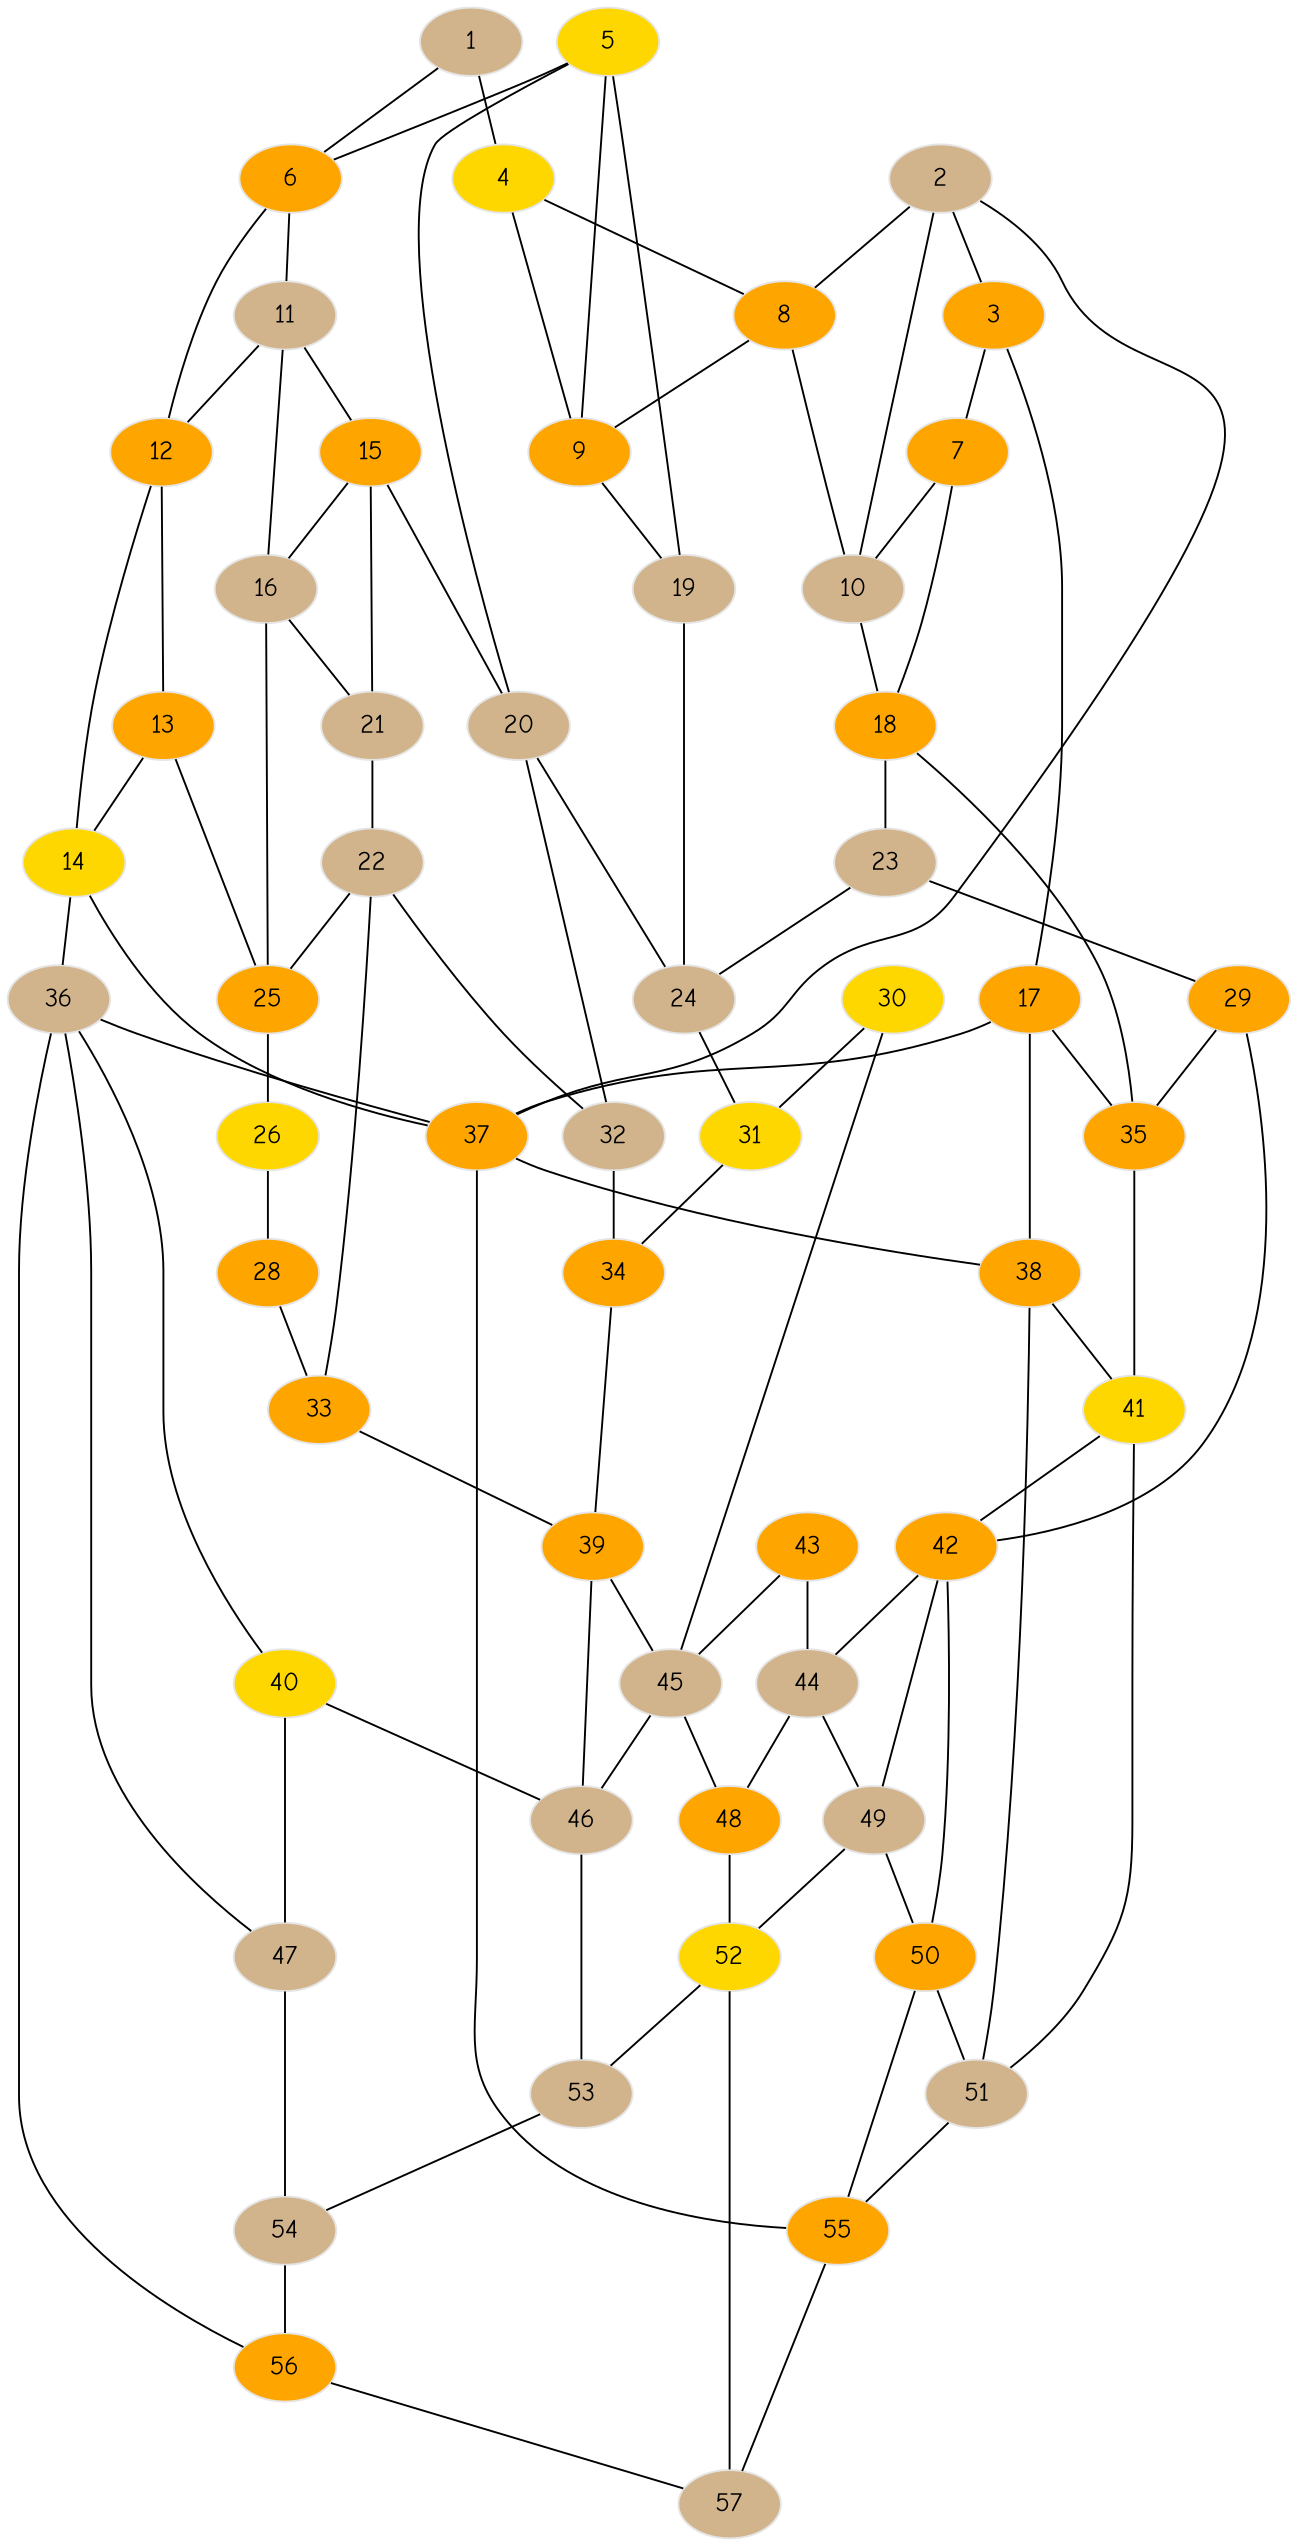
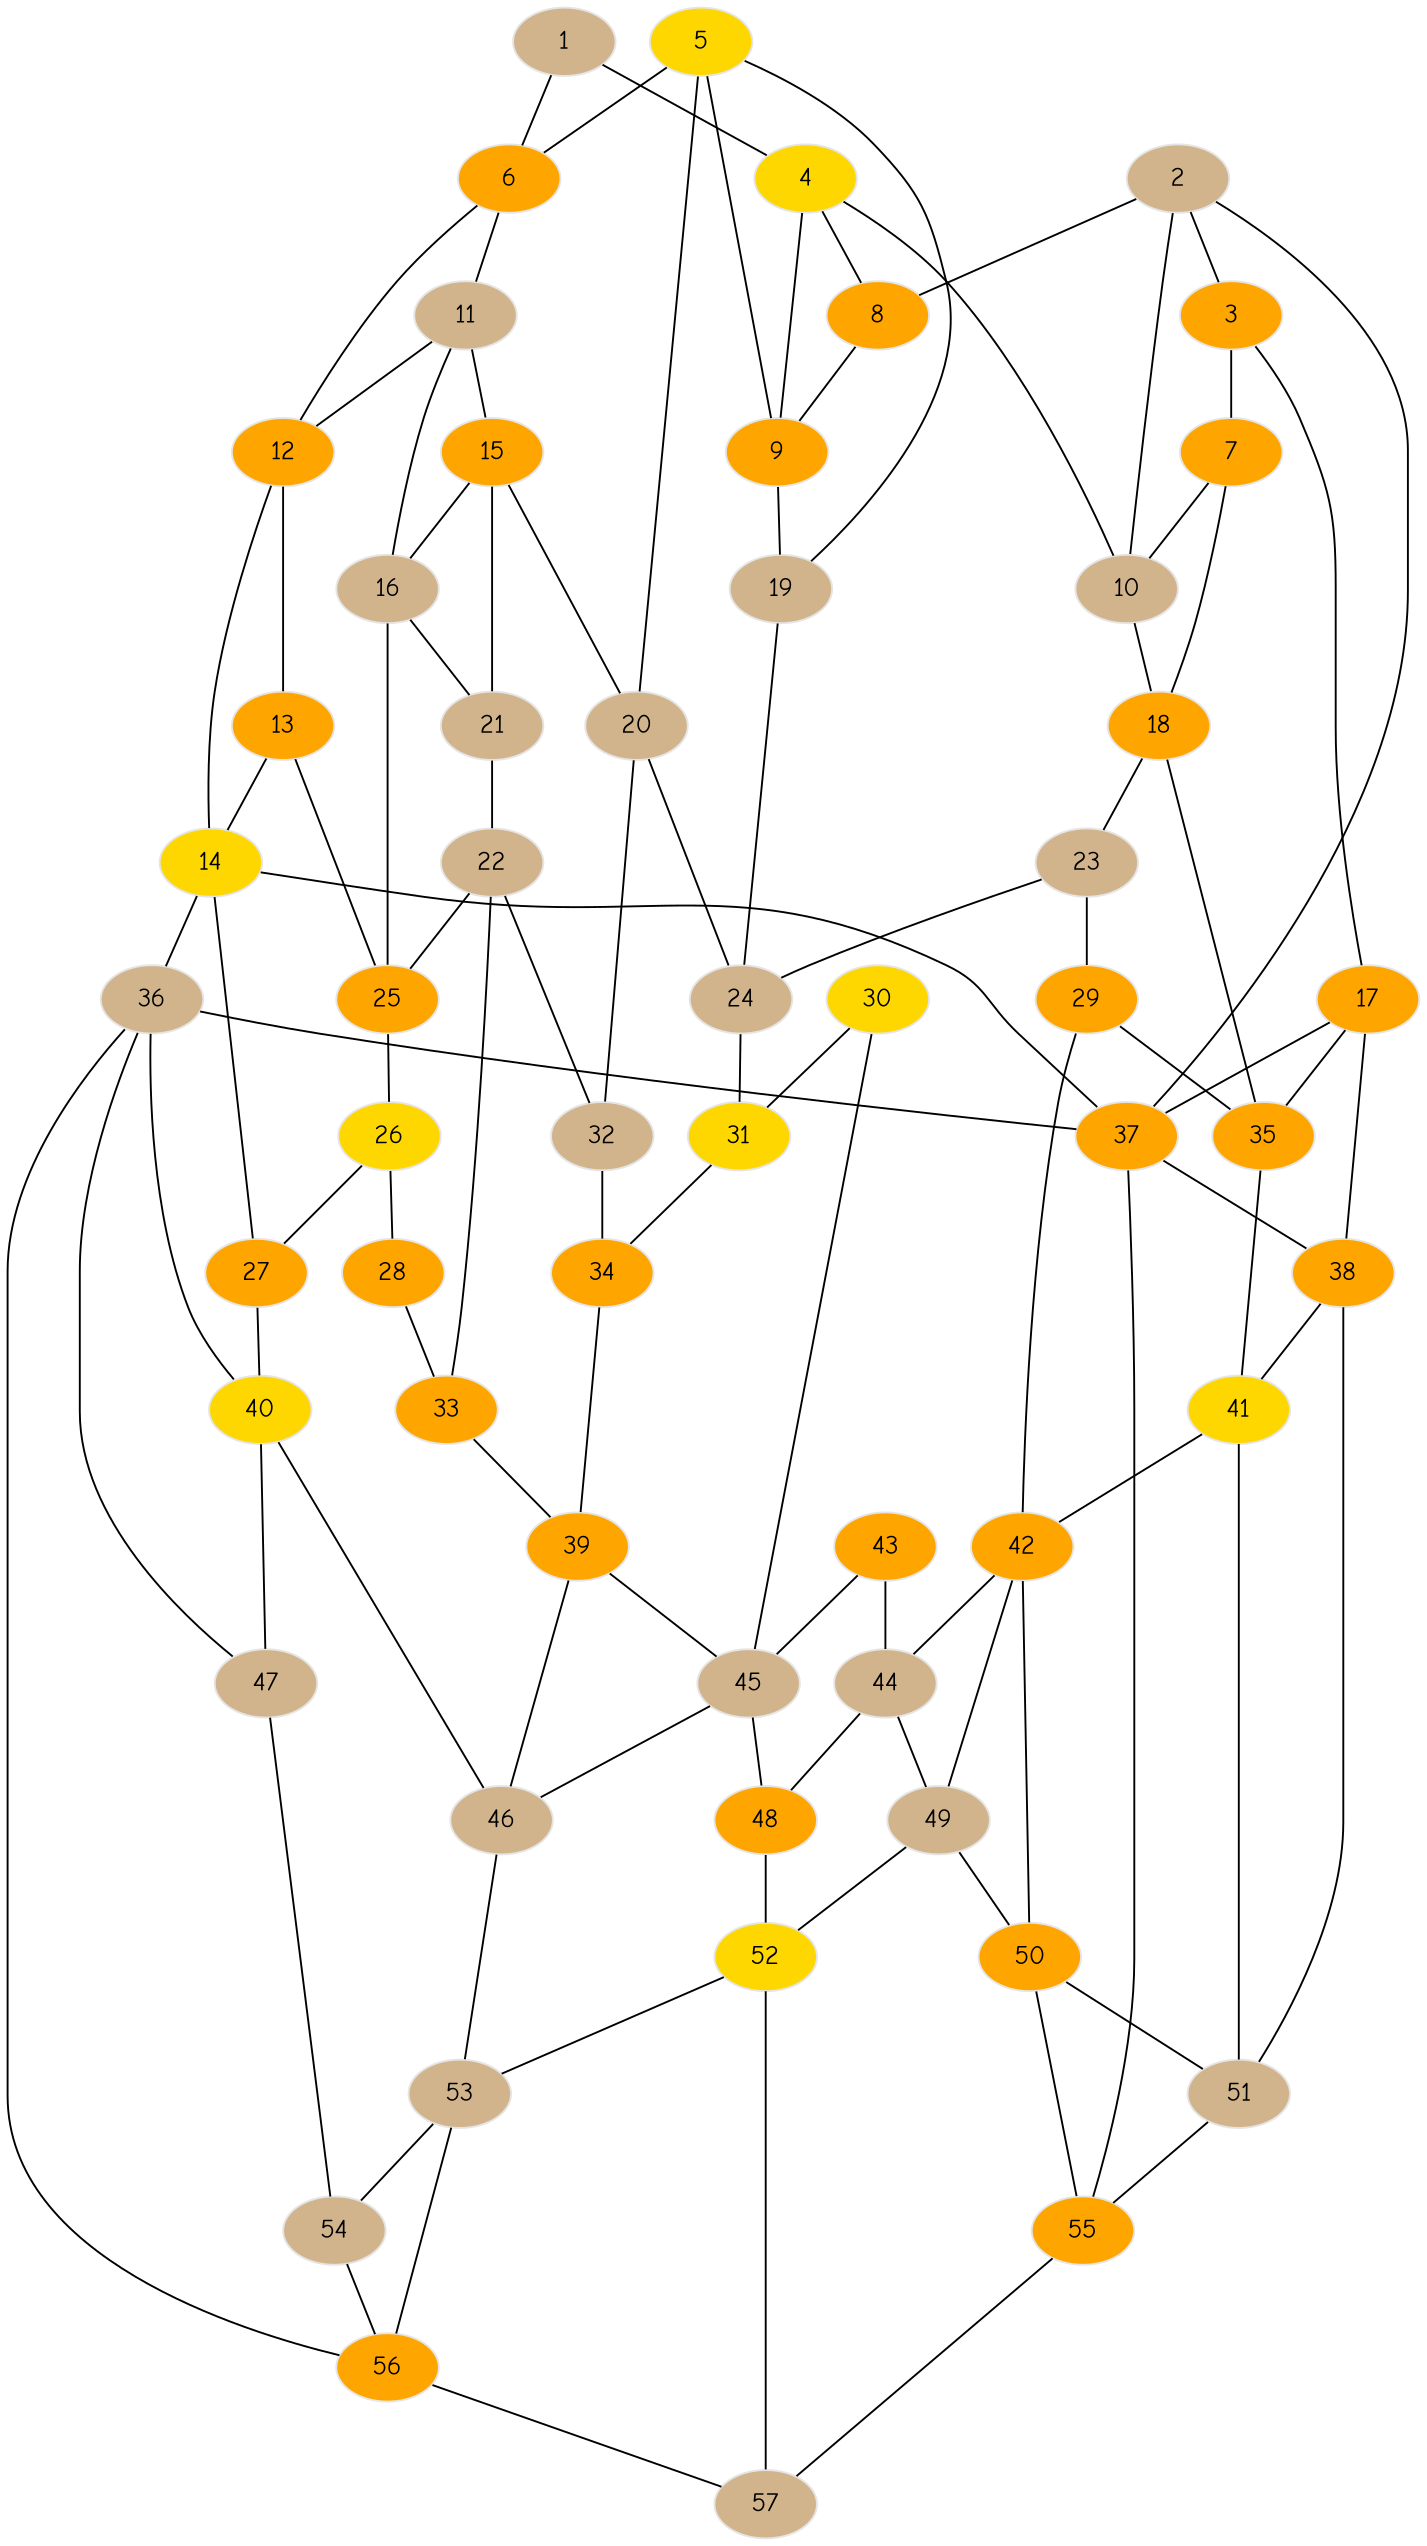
edge "8" -- "10": now "4" -- "10"
node "27": added
edge "53" -- "56": added
